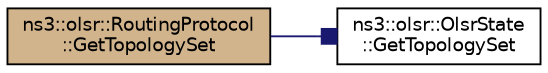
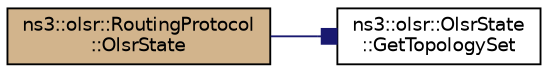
node "ns3::olsr::RoutingProtocol ::GetTopologySet": label "ns3::olsr::RoutingProtocol ::GetTopologySet" -> "ns3::olsr::RoutingProtocol ::OlsrState"
